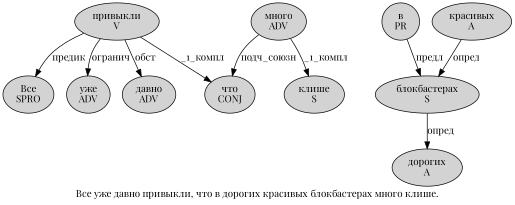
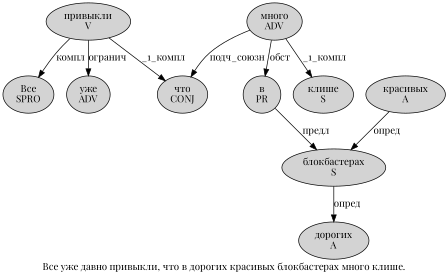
edge "много ADV" -> "в PR": added, label "обст"
edge "привыкли V" -> "Все SPRO": label "предик" -> "компл"
node "давно ADV": removed
